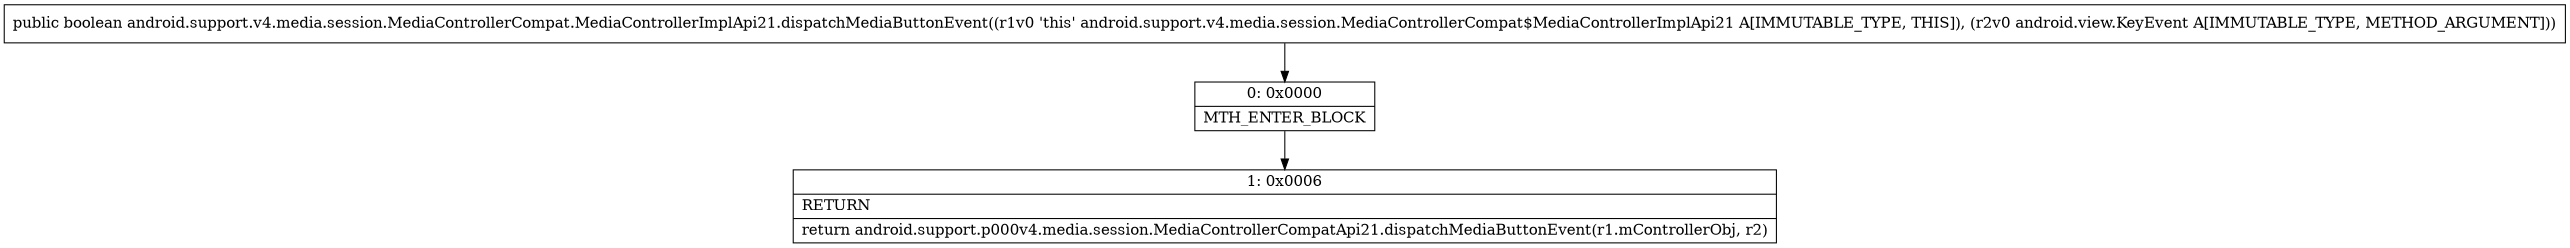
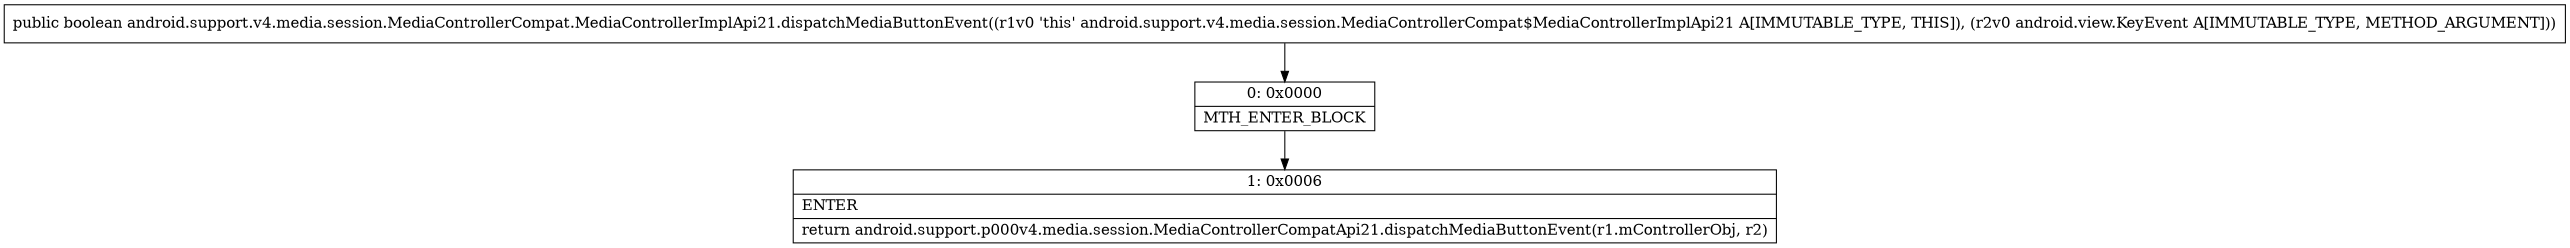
node "1: 0x0006": text "RETURN" -> "ENTER"
